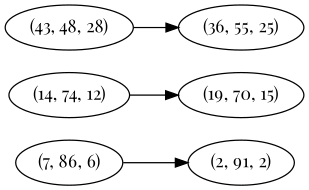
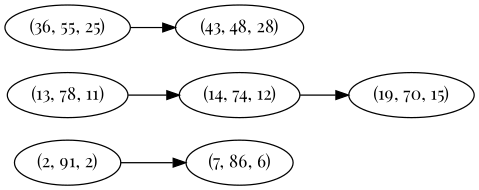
edge "(43, 48, 28)" -> "(36, 55, 25)": reversed
node "(13, 78, 11)": added
edge "(7, 86, 6)" -> "(2, 91, 2)": reversed
